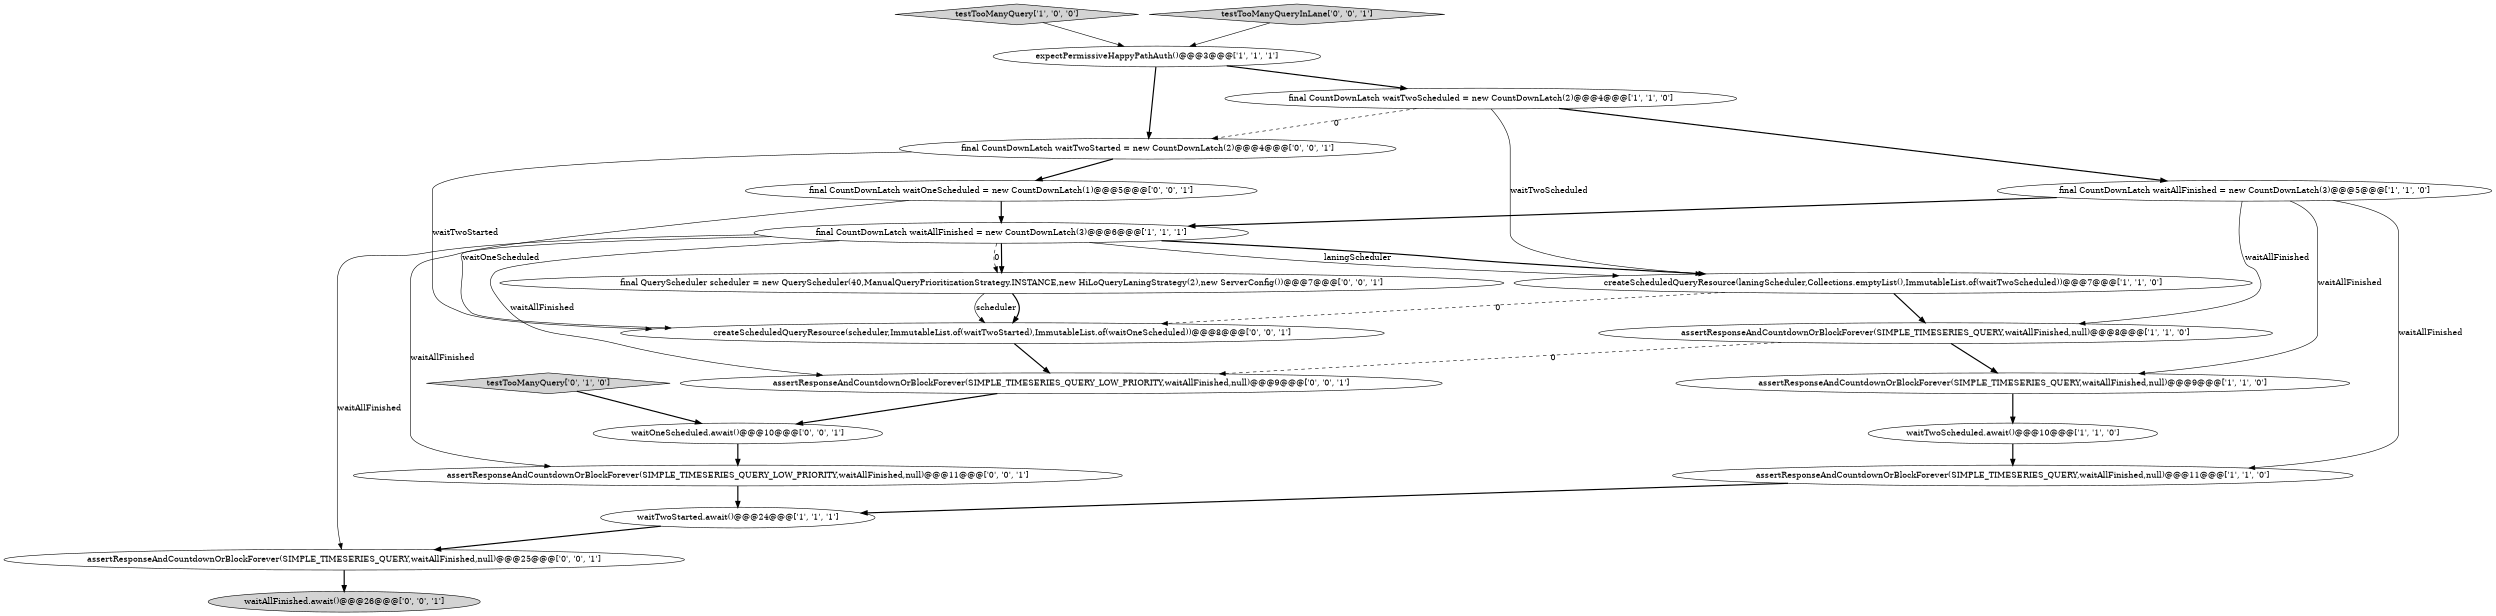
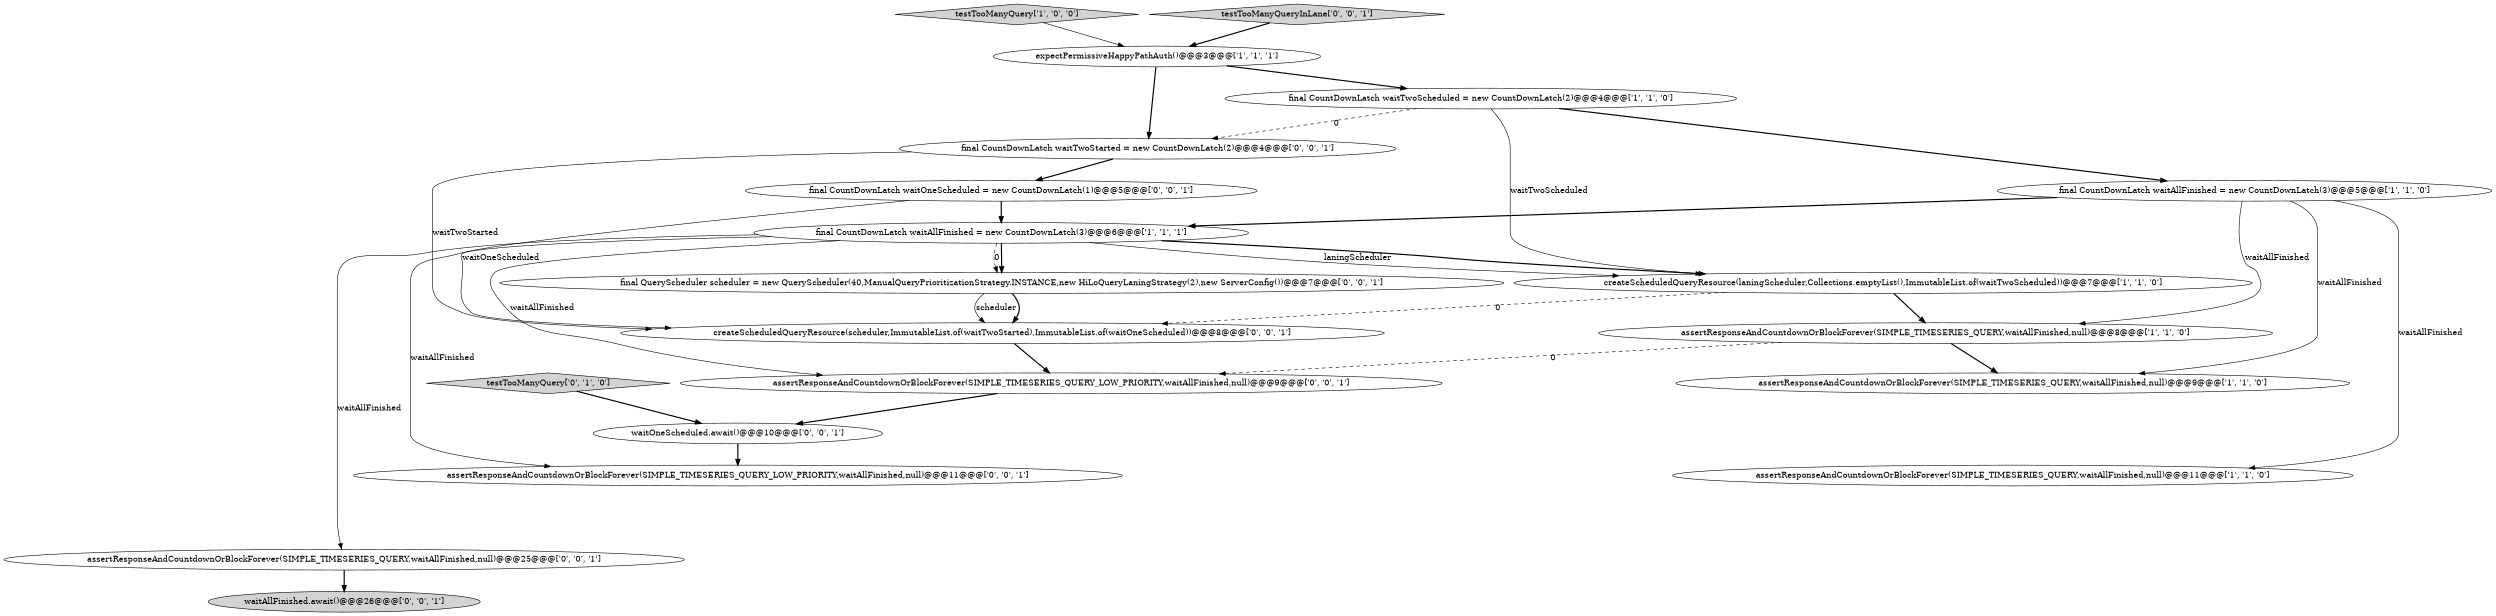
edge "testTooManyQueryInLane['0', '0', '1']" -> "expectPermissiveHappyPathAuth()@@@3@@@['1', '1', '1']": style solid -> bold
node "waitTwoScheduled.await()@@@10@@@['1', '1', '0']": removed
node "waitTwoStarted.await()@@@24@@@['1', '1', '1']": removed
